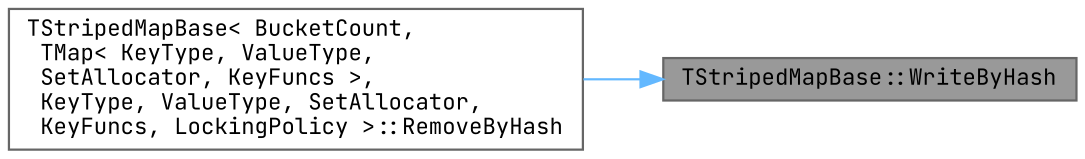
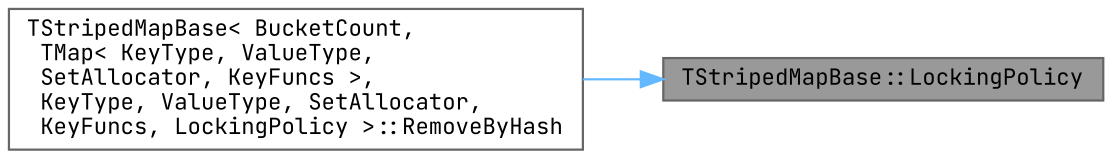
node "TStripedMapBase::WriteByHash": label "TStripedMapBase::WriteByHash" -> "TStripedMapBase::LockingPolicy"
